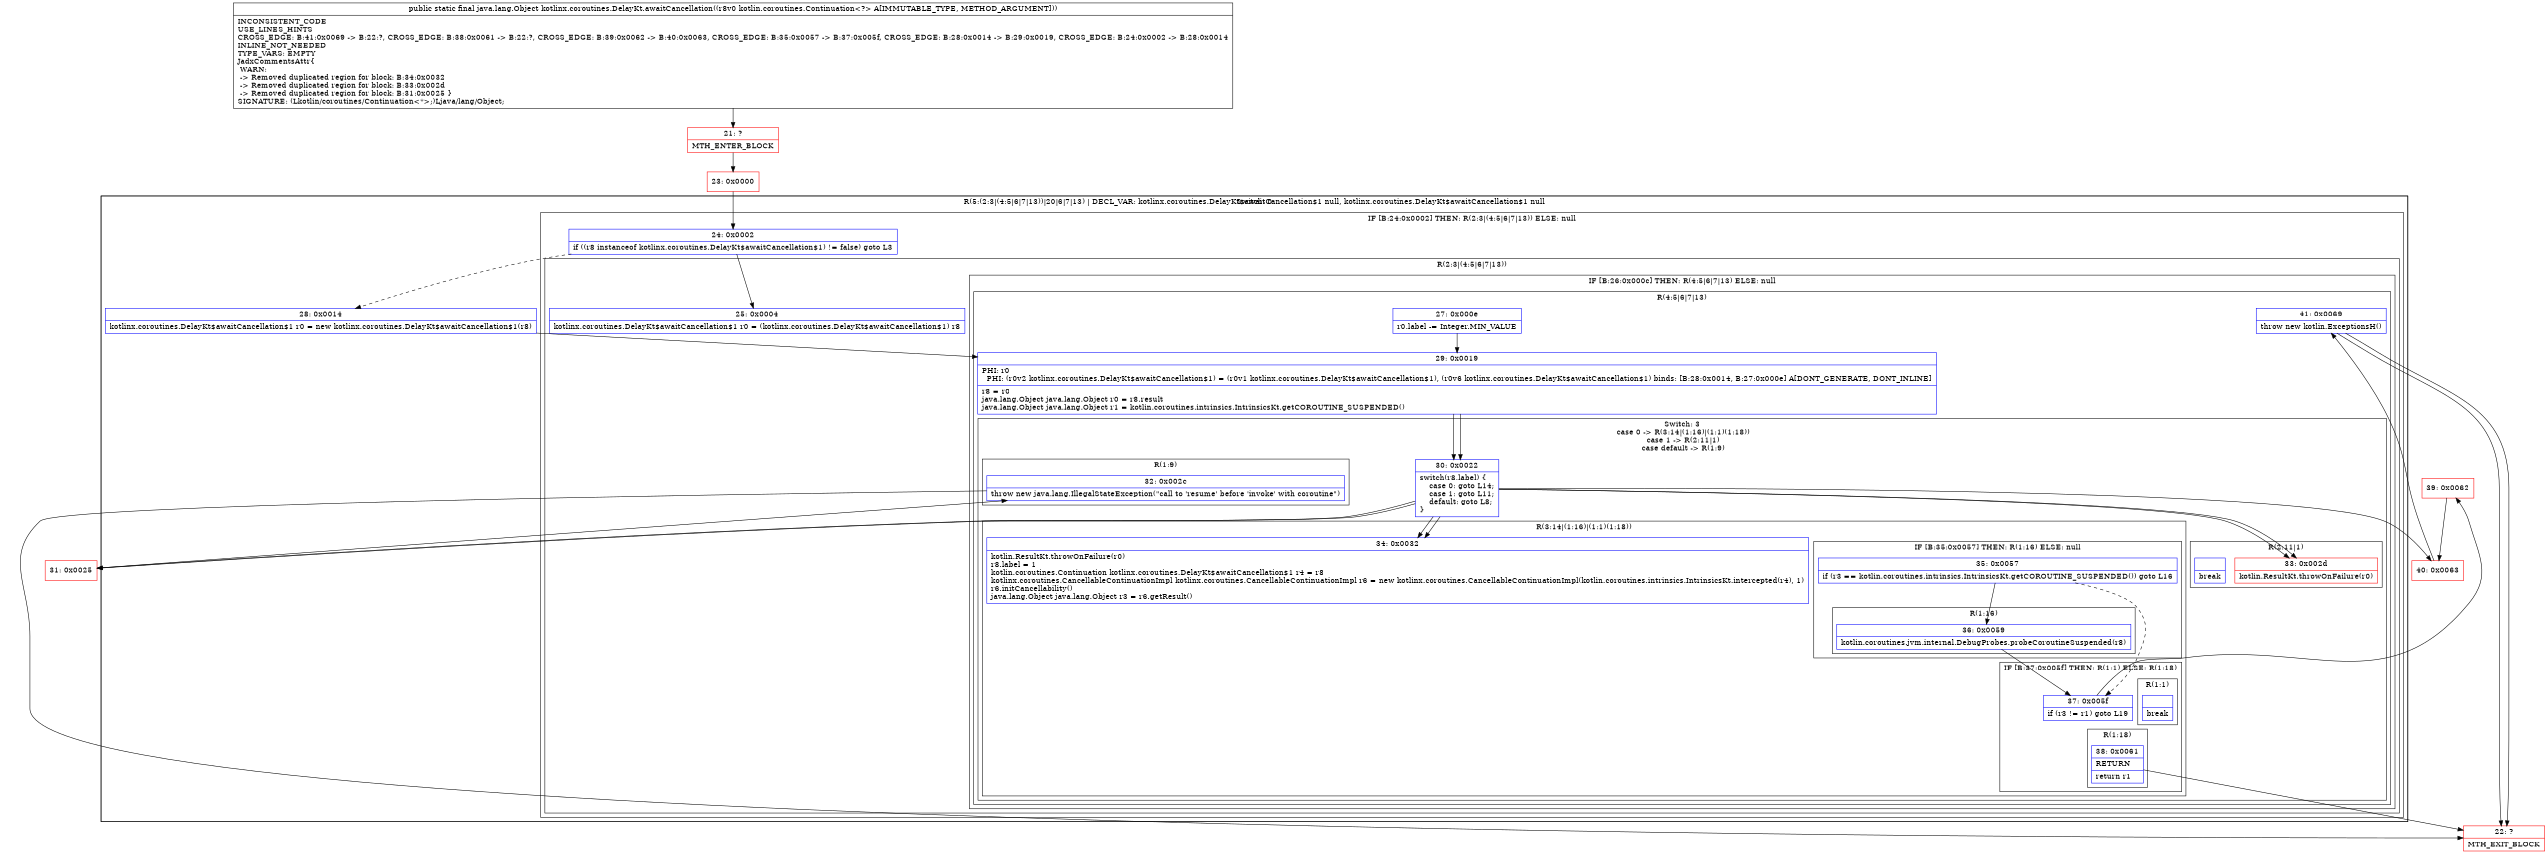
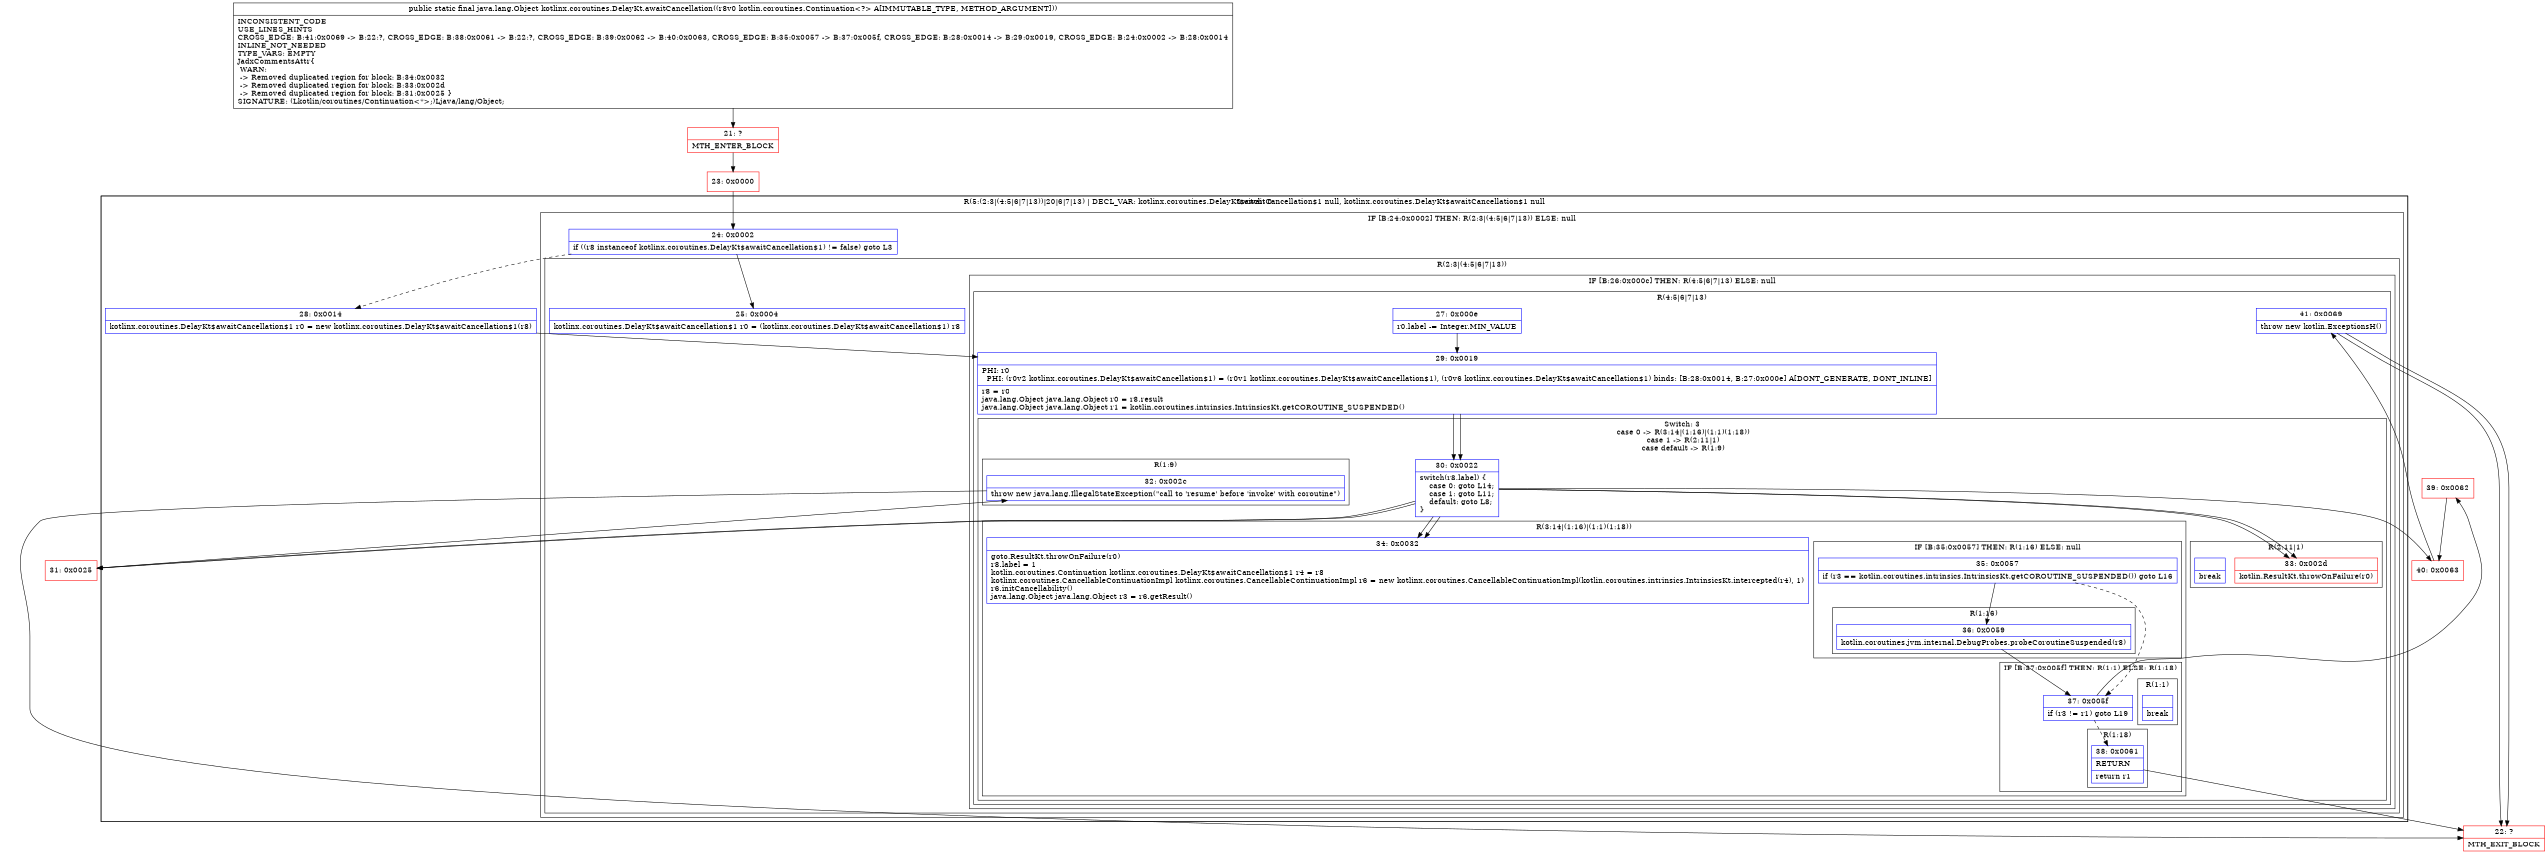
node "34: 0x0032": text "kotlin.ResultKt.throwOnFailure(r0)" -> "goto.ResultKt.throwOnFailure(r0)"
edge "37: 0x005f" -> "38: 0x0061": added
